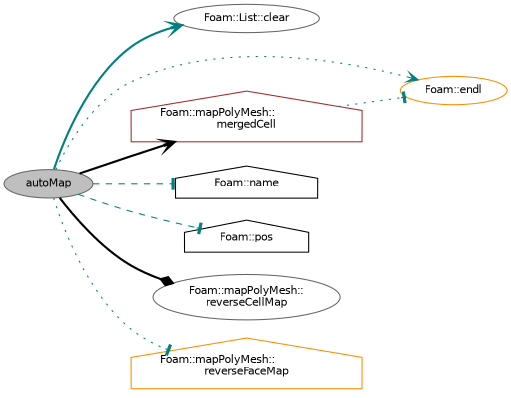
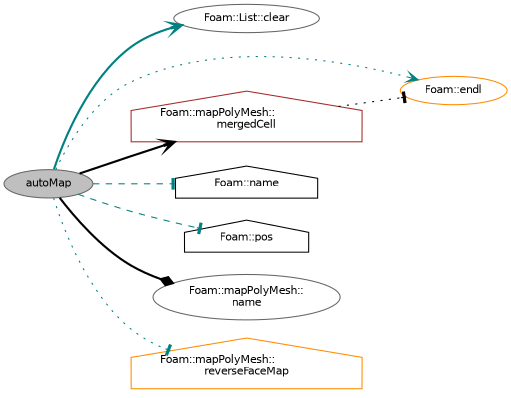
edge "Foam::mapPolyMesh:: mergedCell" -> "Foam::endl": color teal -> black
node "Foam::mapPolyMesh:: reverseCellMap": label "Foam::mapPolyMesh:: reverseCellMap" -> "Foam::mapPolyMesh:: name"
